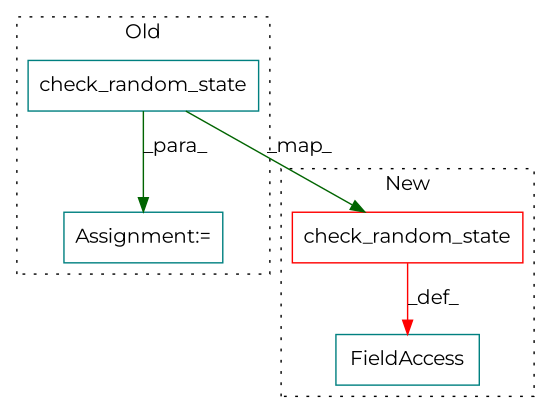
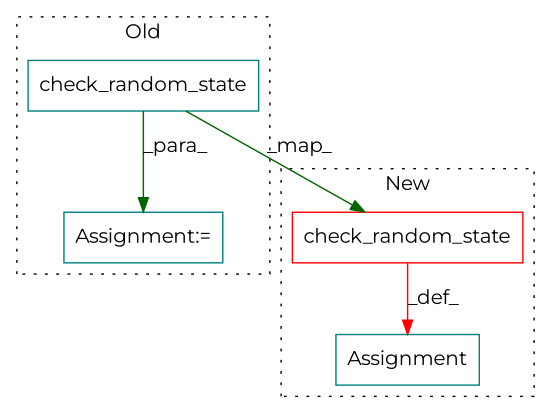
node "FieldAccess": label "FieldAccess" -> "Assignment"
